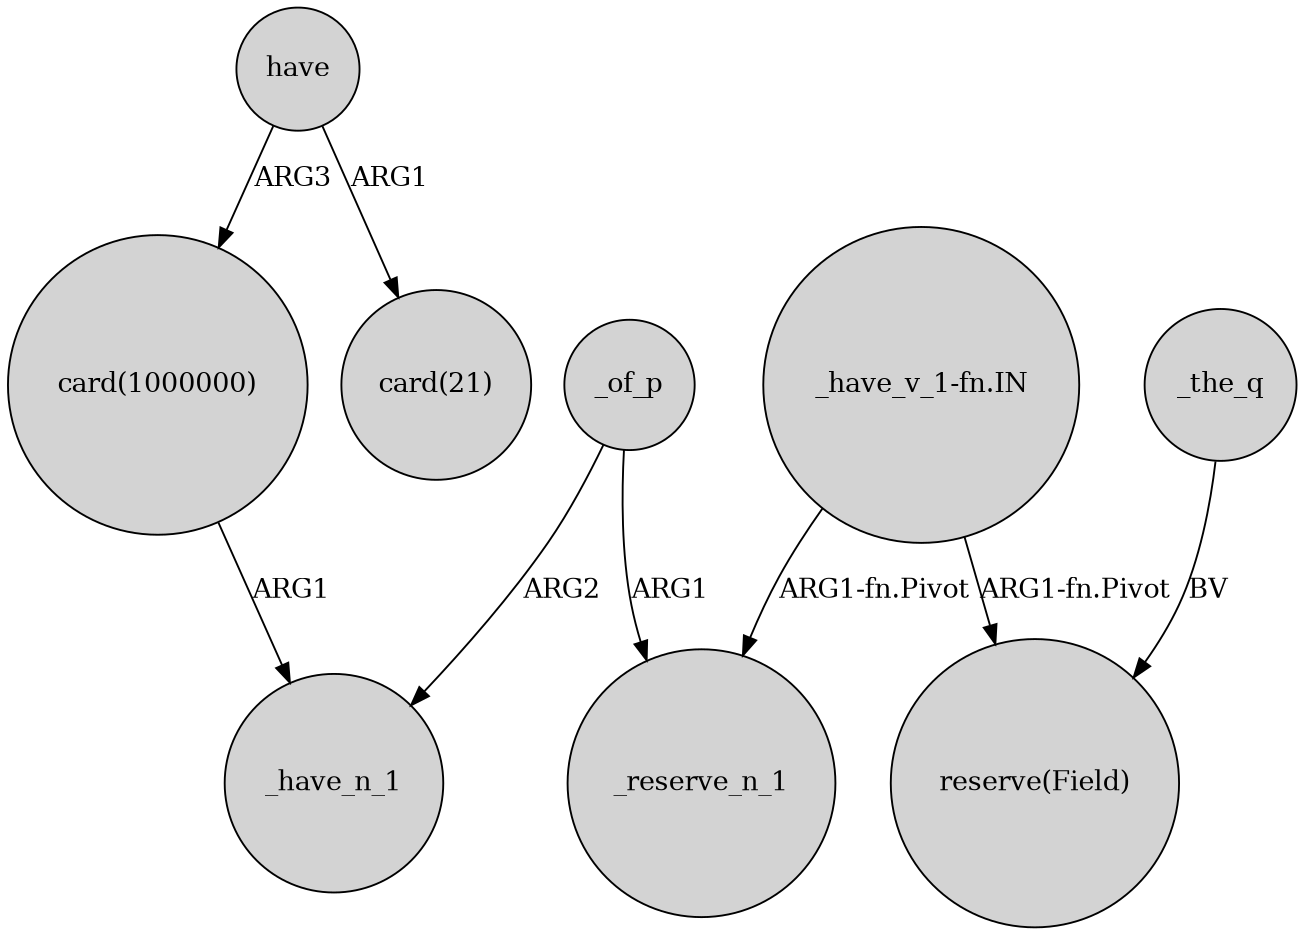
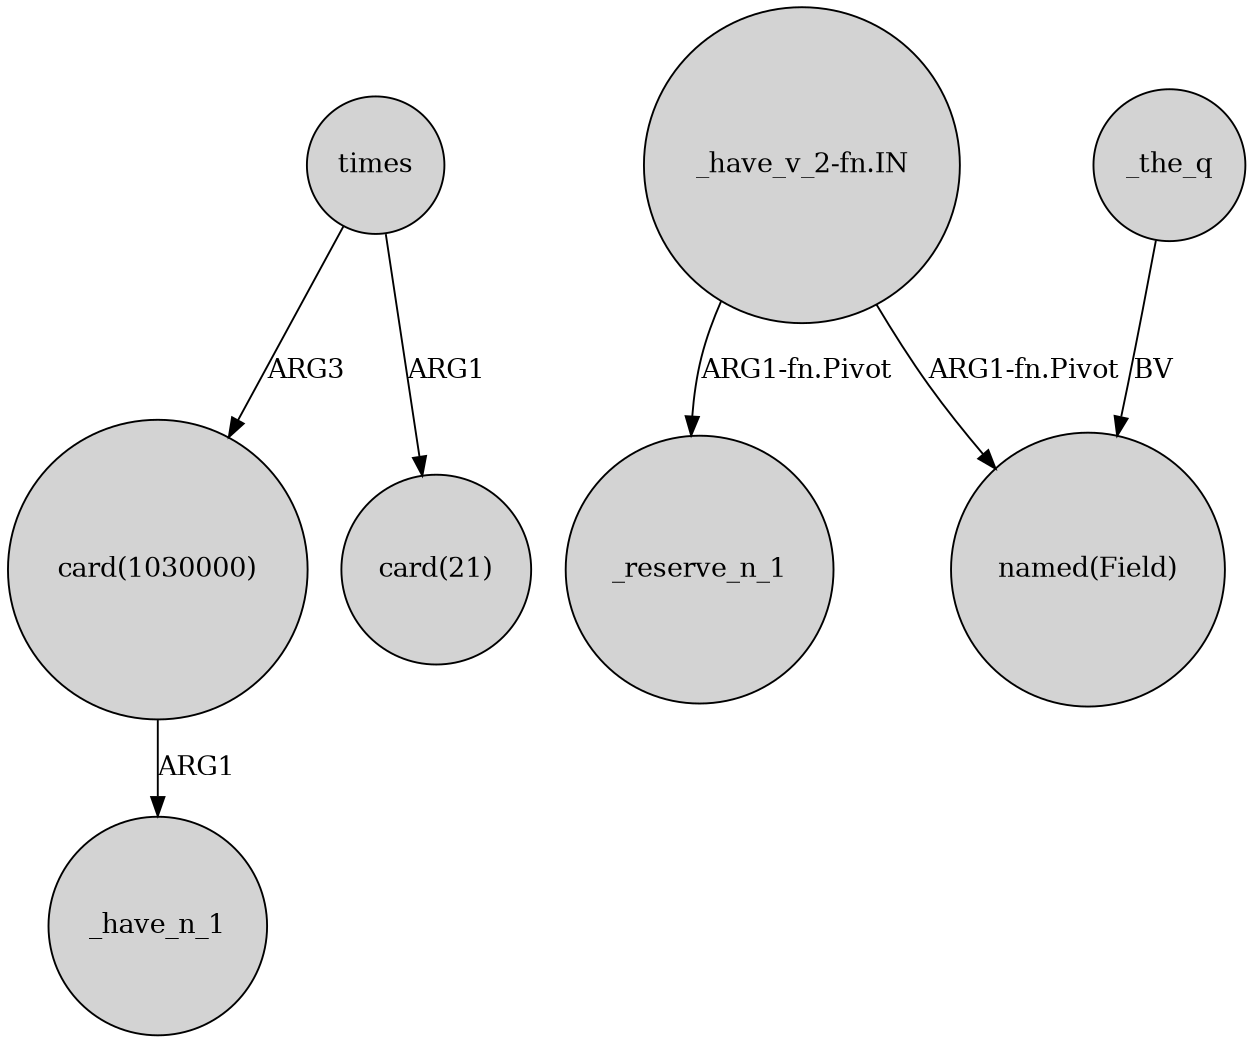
node "have": label "have" -> "times"
node "card(1000000)": label "card(1000000)" -> "card(1030000)"
node "_of_p": removed
node "_have_v_1-fn.IN": label "_have_v_1-fn.IN" -> "_have_v_2-fn.IN"
node "reserve(Field)": label "reserve(Field)" -> "named(Field)"
